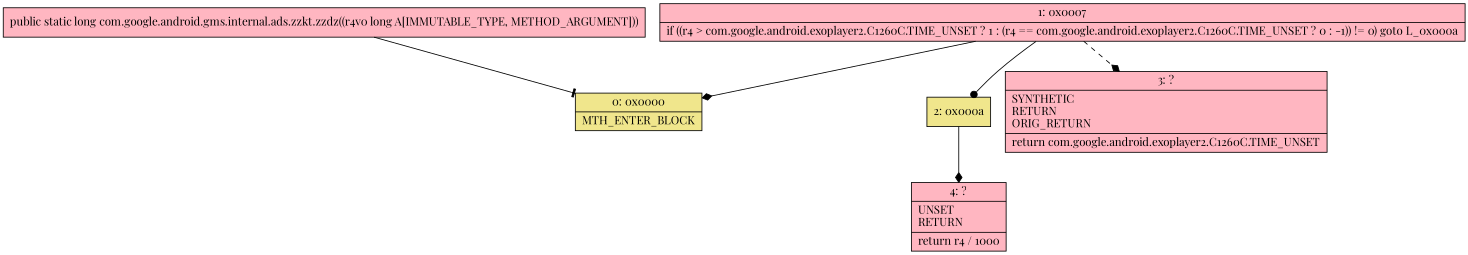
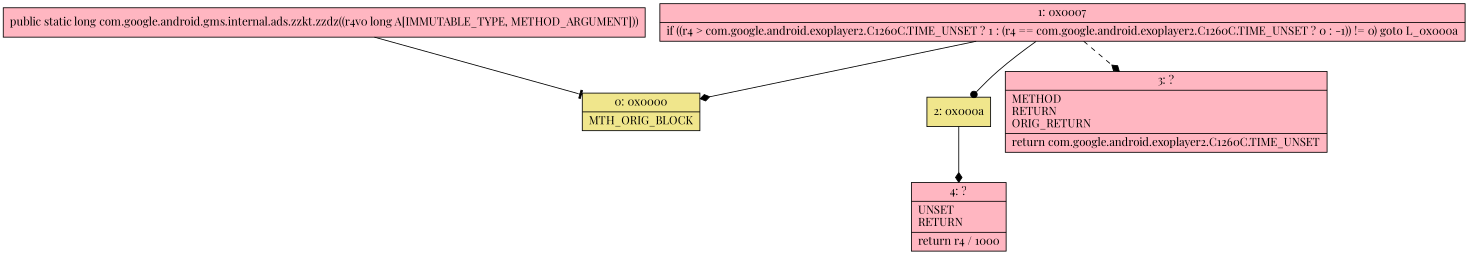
node "3: ?": text "SYNTHETIC" -> "METHOD"
node "0: 0x0000": text "MTH_ENTER_BLOCK" -> "MTH_ORIG_BLOCK"
